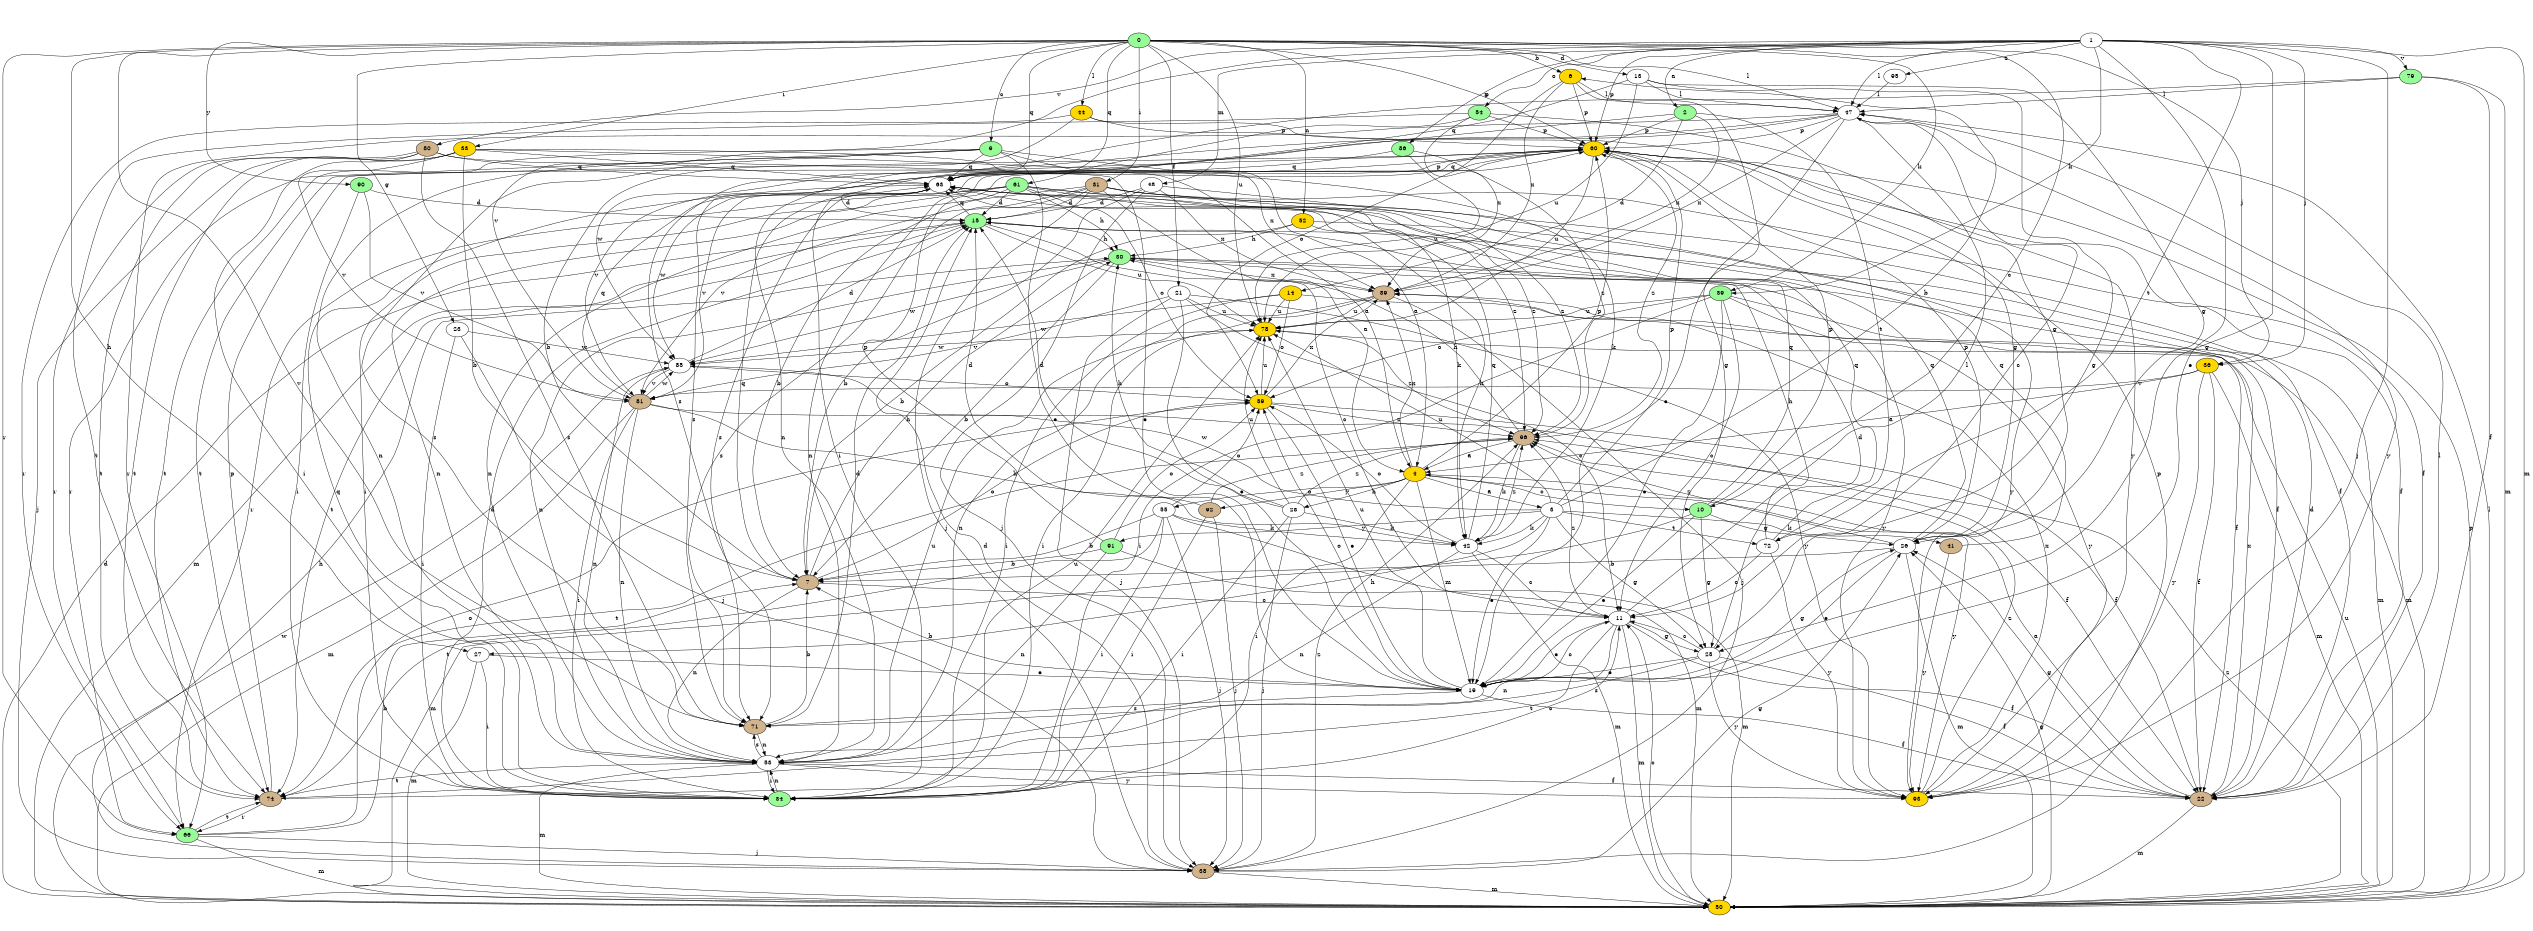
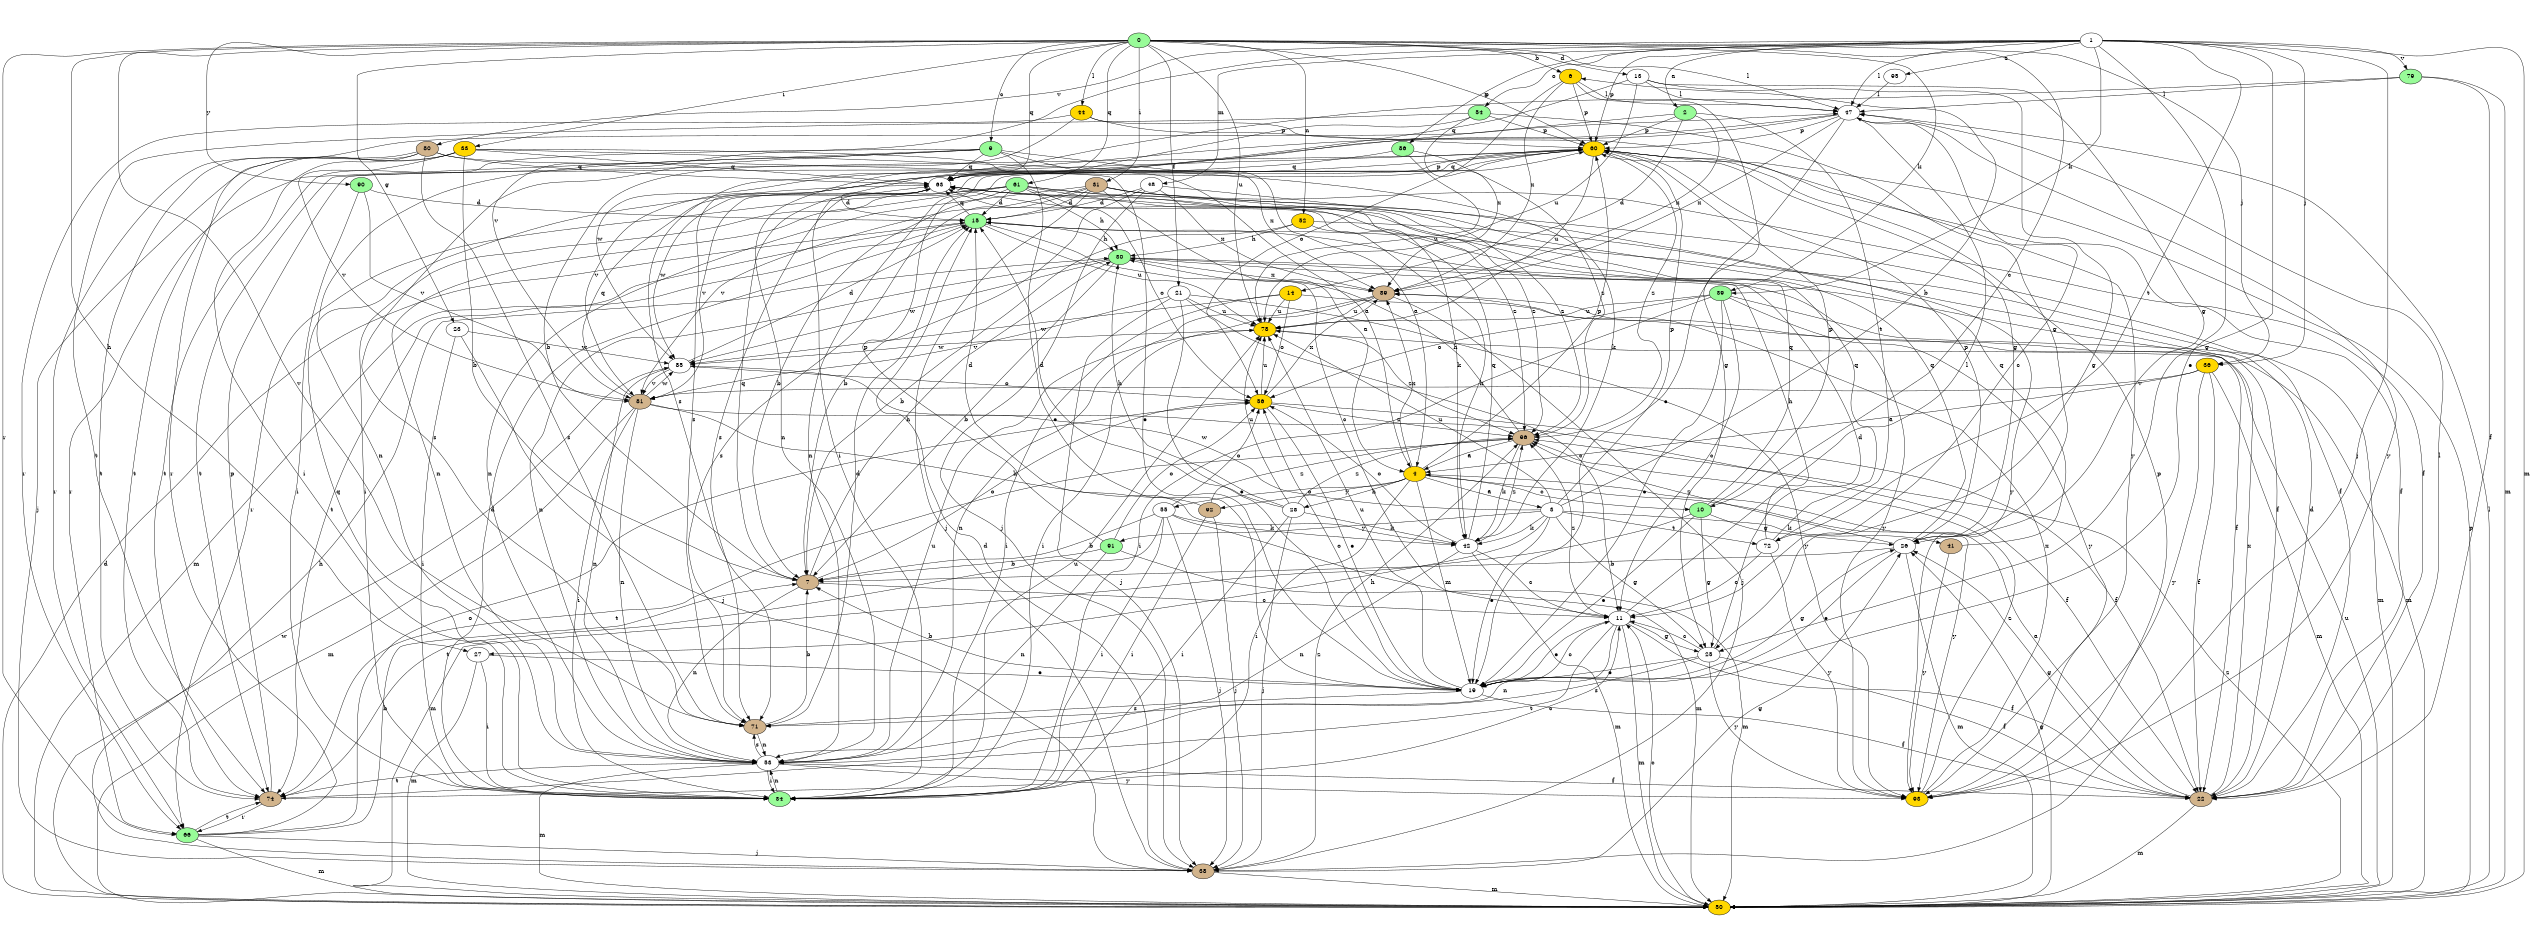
edge "47" -> "66": reversed
node "59": label "59" -> "56"
